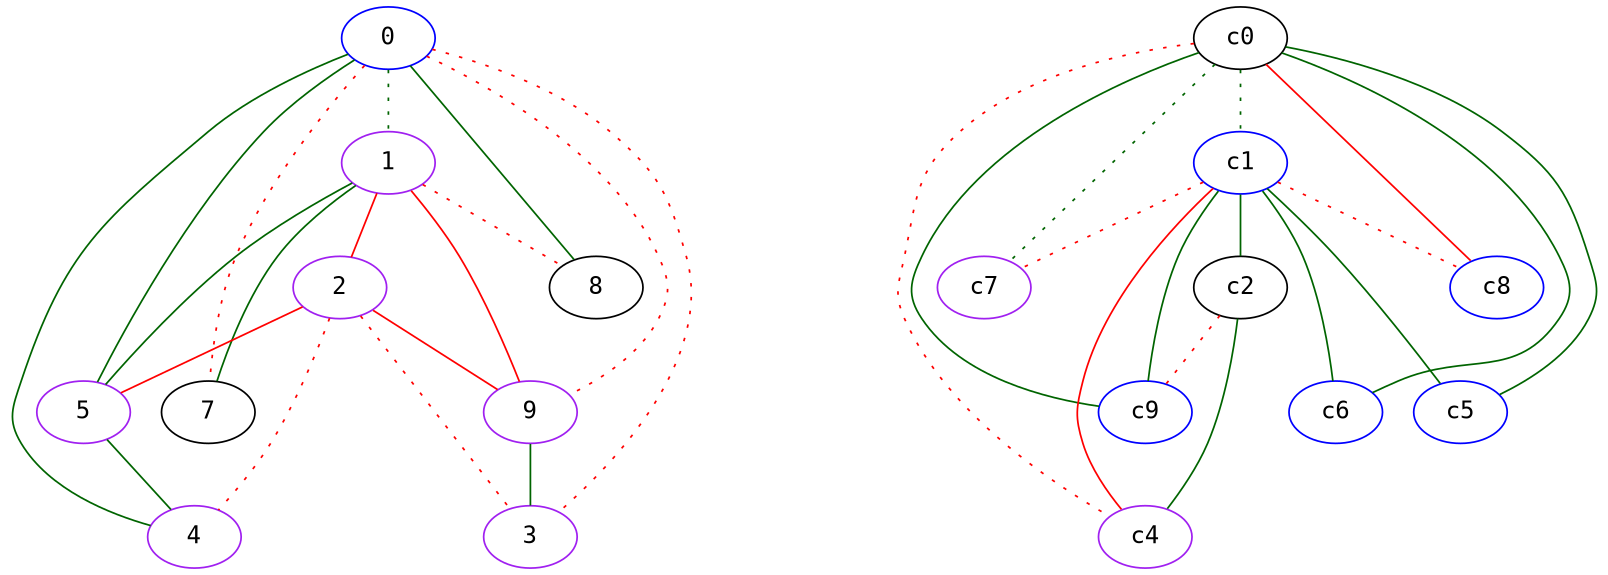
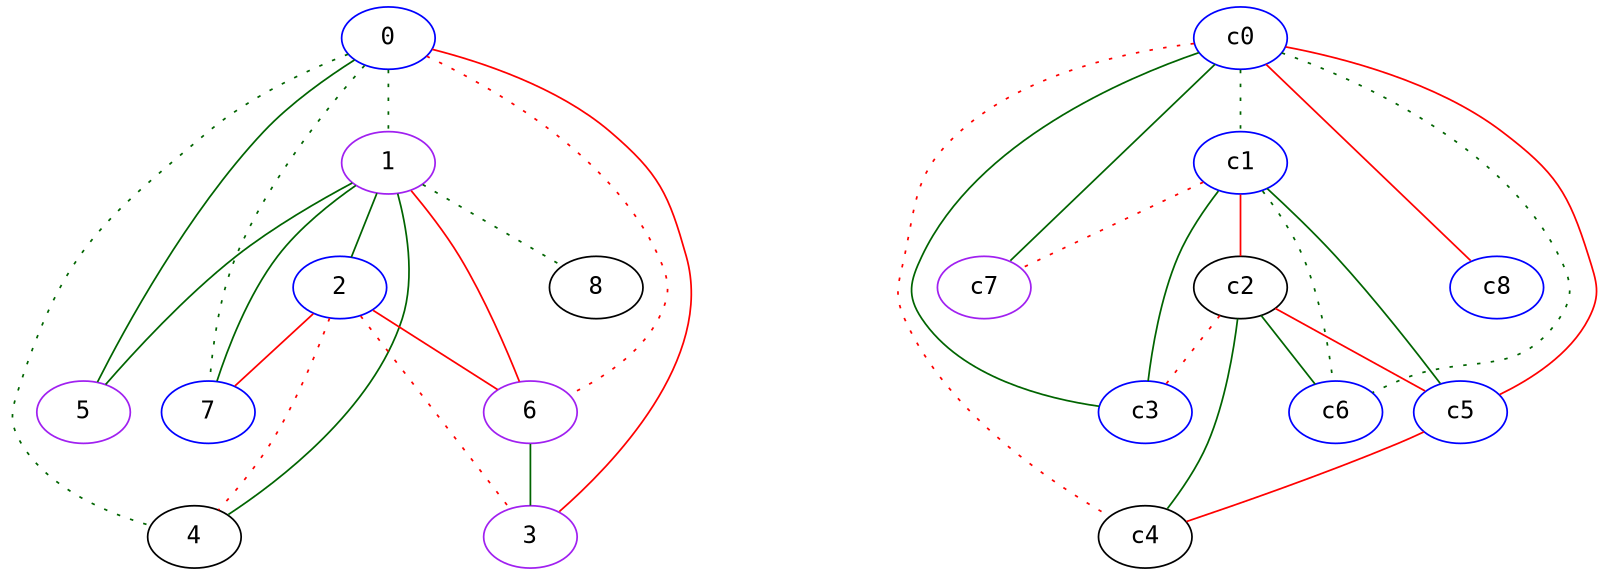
node "c0": color black -> blue
edge "c0" -- "c7": style dotted -> solid
edge "0" -- "8": removed
edge "c0" -- "c5": color darkgreen -> red
edge "0" -- "7": color red -> darkgreen
edge "c0" -- "c6": style solid -> dotted
edge "1" -- "2": color red -> darkgreen
edge "1" -- "8": color red -> darkgreen
edge "c1" -- "c2": color darkgreen -> red
edge "c1" -- "c8": removed
edge "0" -- "3": style dotted -> solid
edge "0" -- "4": style solid -> dotted
edge "c1" -- "c6": style solid -> dotted
node "2": color purple -> blue
edge "c1" -- "c4": now "c5" -- "c4"
edge "c2" -- "c6": added
edge "c2" -- "c5": added
edge "2" -- "5": now "2" -- "7"
node "7": color black -> blue
node "9": label "9" -> "6"
node "c9": label "c9" -> "c3"
edge "5" -- "4": now "1" -- "4"
node "4": color purple -> black
node "c4": color purple -> black
